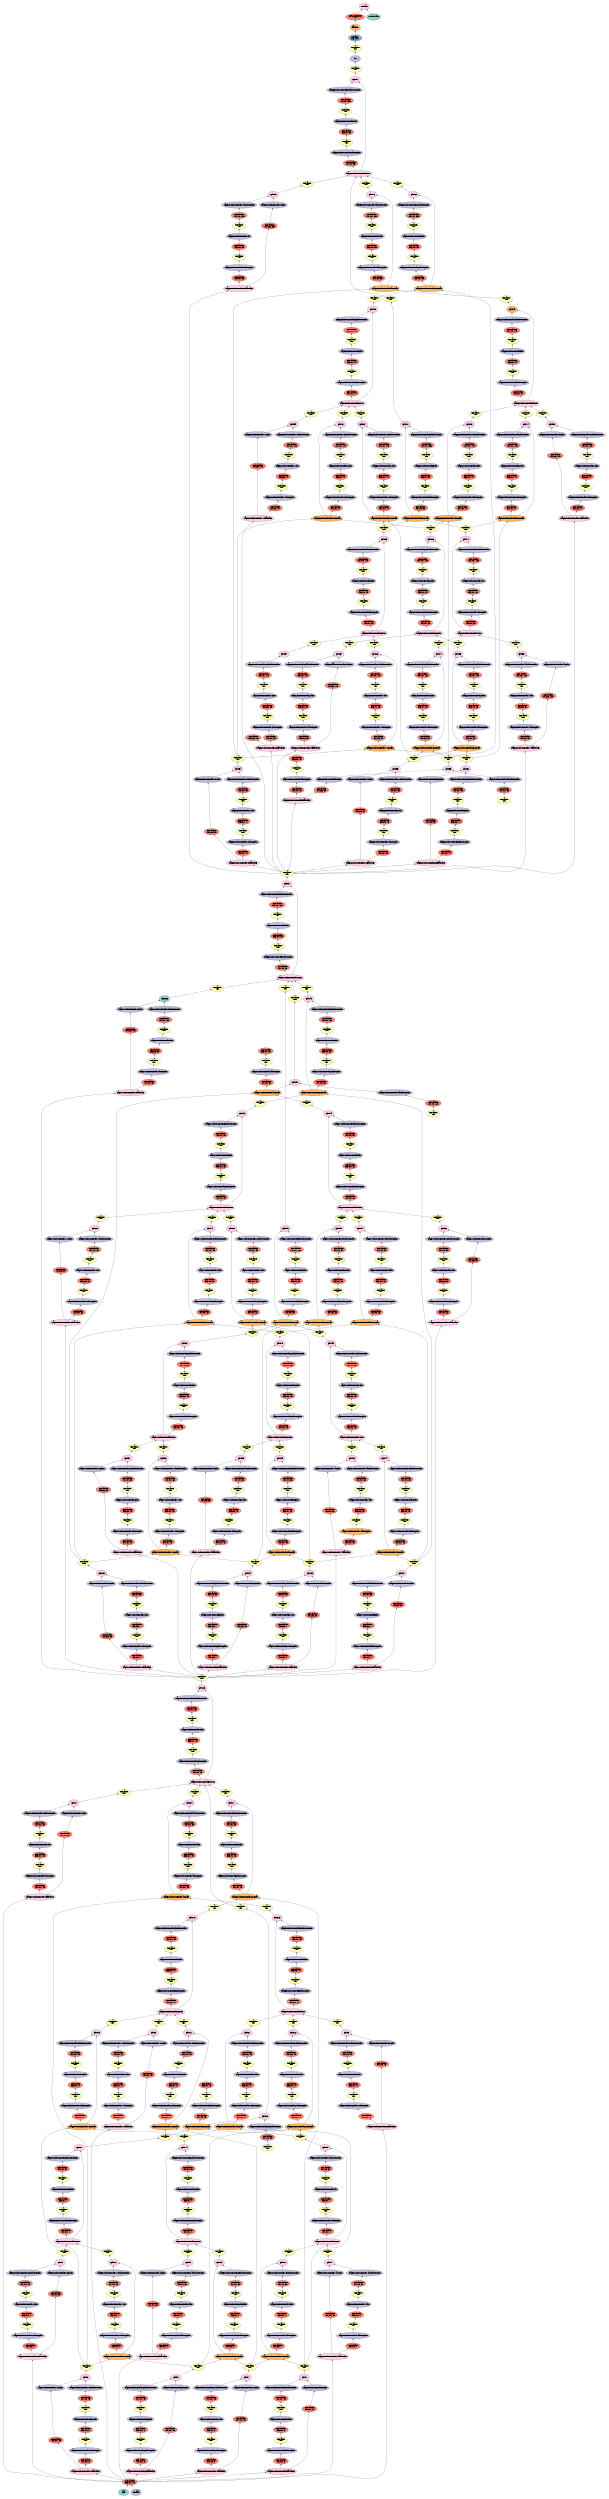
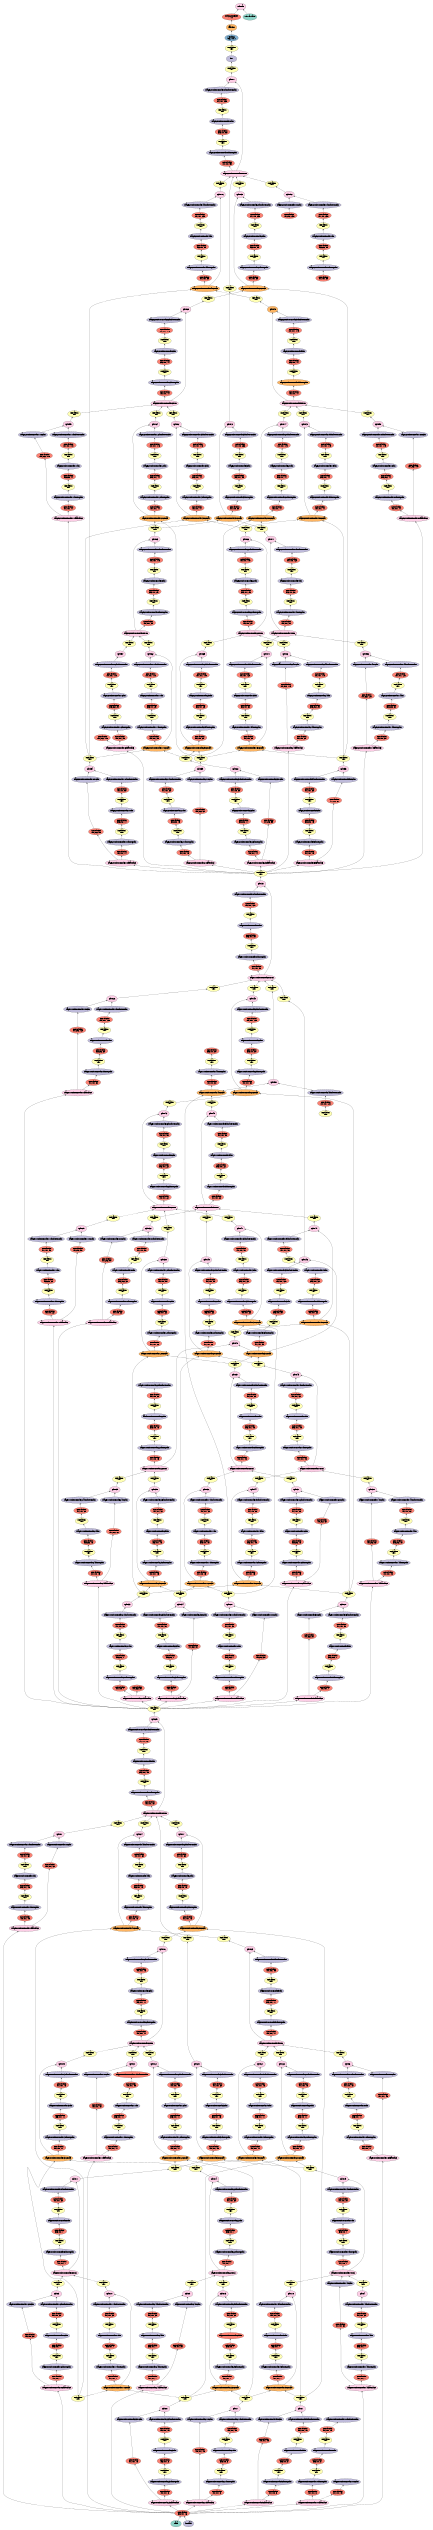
node "stage_2_unit_0_Tnode_1_feat_slice": removed
node "stage_2_unit_0_Onode_9_bn_top_bn": fillcolor #bebada -> #fdb462
node "stage_2_unit_0_Tnode_5_bn": added
node "_plus26": fillcolor #8dd3c7 -> #fccde5
edge "stage_1_unit_0_Onode_22_bn_bottom_bn" -> "_plus40": now "stage_1_unit_0_ANode_3_concat" -> "_plus40"
node "stage_1_unit_0_Onode_22_bn": label "stage_1_unit_0_Onode_22_bn" -> "label_1_unit_0_Onode_22_bn"
node "stage_1_unit_0_Tnode_14_bn_top_bn": fillcolor #fdb462 -> #bebada
node "stage_1_unit_0_Tnode_21_sc_bn": removed
node "stage_0_unit_0_Tnode_11_bn_bottom_bn": fillcolor #bebada -> #fb8072
node "stage_0_unit_0_Anode_3_bn": added
edge "stage_0_unit_0_Tnode_14_sc_bn" -> "_plus4": now "stage_0_unit_0_Tnode_14_sc_bn" -> "stage_0_unit_0_ONode_7_sum"
node "stage_0_unit_0_Anode_25_bn": fillcolor #bebada -> #fb8072
node "_plus2": removed
